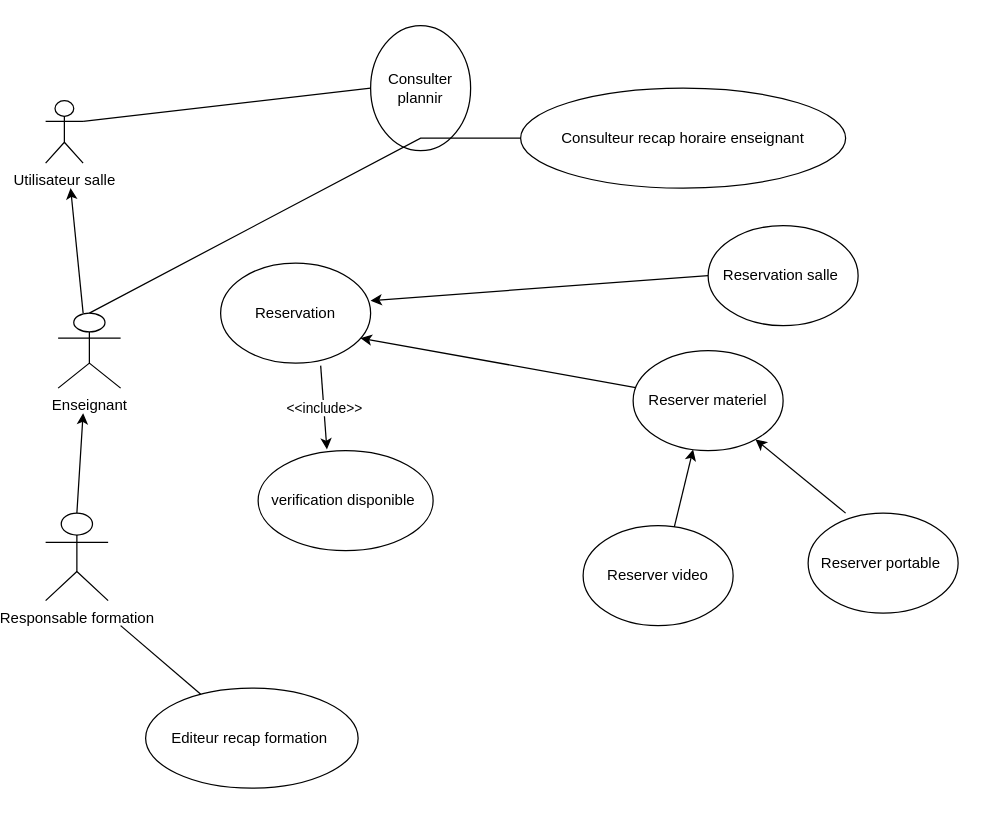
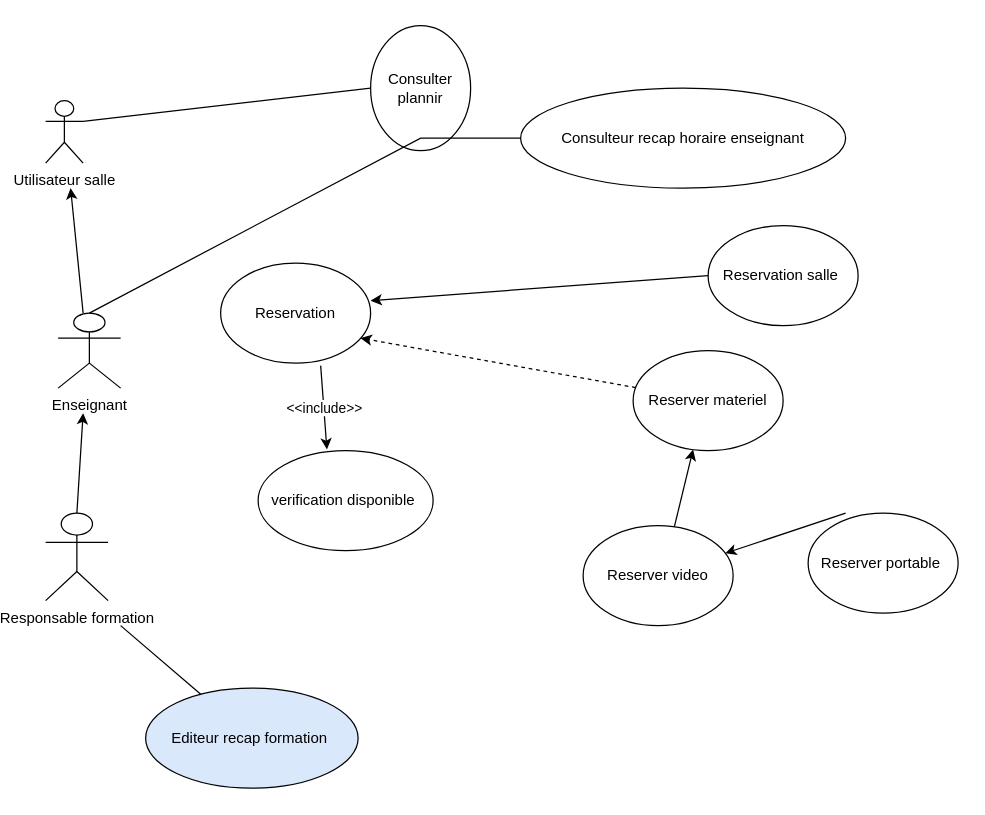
edge "Reserver materiel" -> "Reservation": style solid -> dashed
edge "Reserver portable" -> "Reserver materiel": now "Reserver portable" -> "Reserver video"
node "Editeur recap formation": fillcolor #ffffff -> #dae8fc
